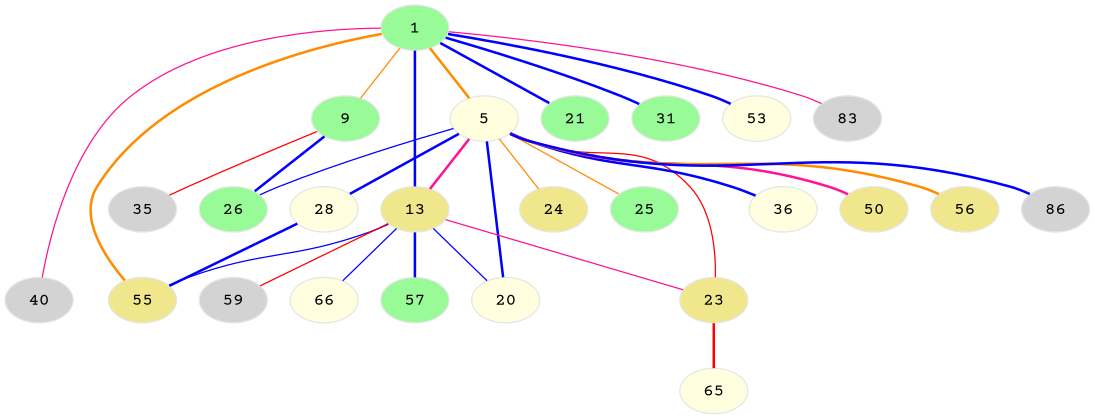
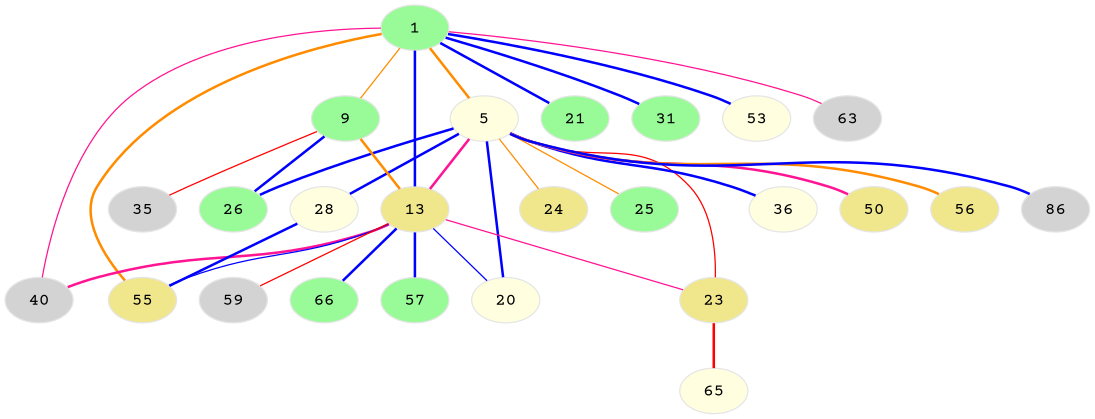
node "83": label "83" -> "63"
edge "5" -- "26": style solid -> bold
edge "9" -- "13": added
edge "13" -- "66": style solid -> bold
edge "13" -- "40": added
node "66": fillcolor lightyellow -> palegreen
